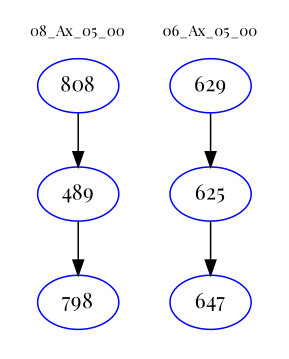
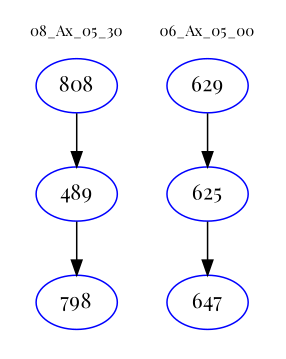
cluster "08_Ax_05_00": label "08_Ax_05_00" -> "08_Ax_05_30"
